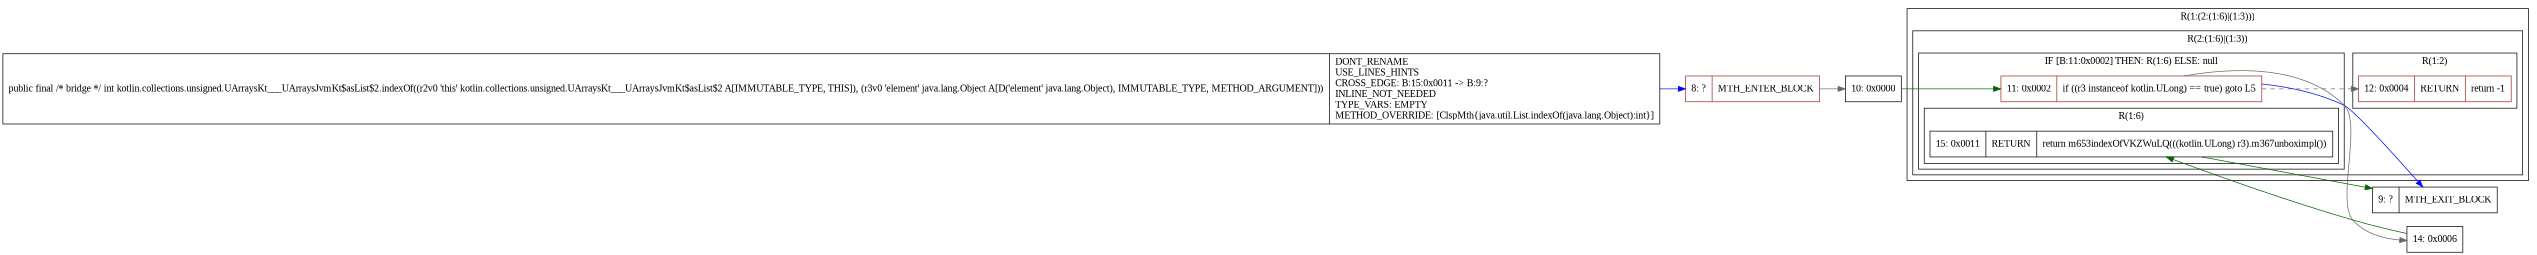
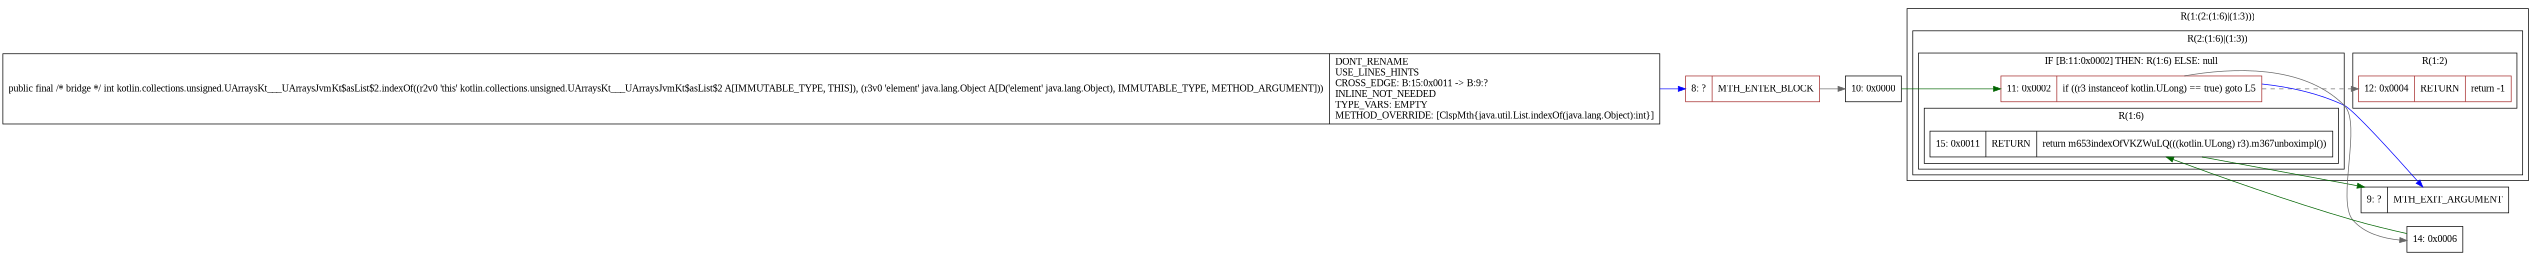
node "9: ?": text "MTH_EXIT_BLOCK" -> "MTH_EXIT_ARGUMENT"
